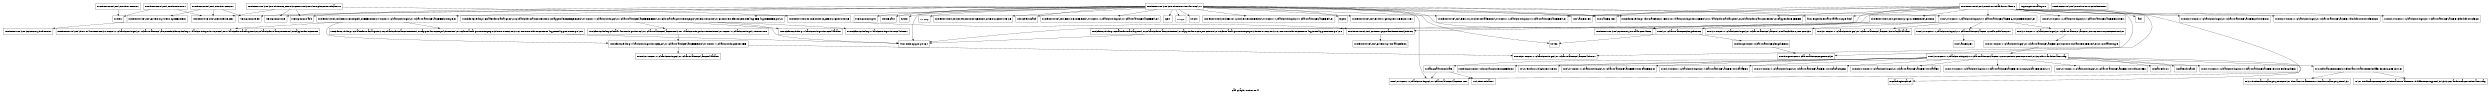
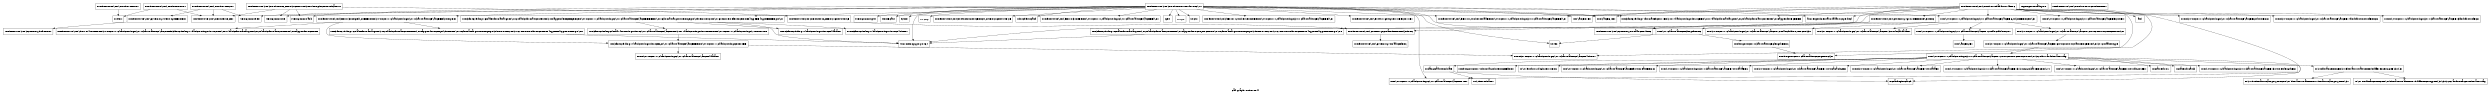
node "fopen": removed
edge "__clang_call_terminate" -> "_ZNSt7__cxx1112basic_stringIcSt11char_traitsIcESaIcEED1Ev": now "__clang_call_terminate" -> "__cxa_begin_catch"
